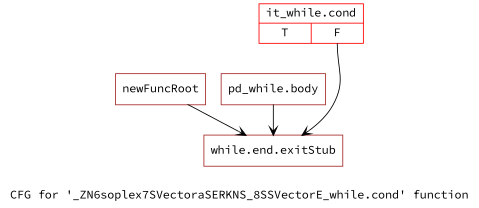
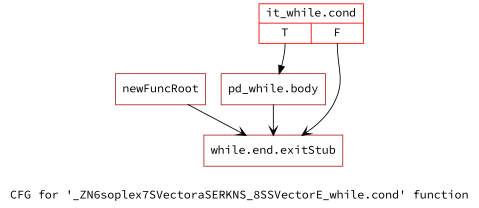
edge "it_while.cond" -> "pd_while.body": added
